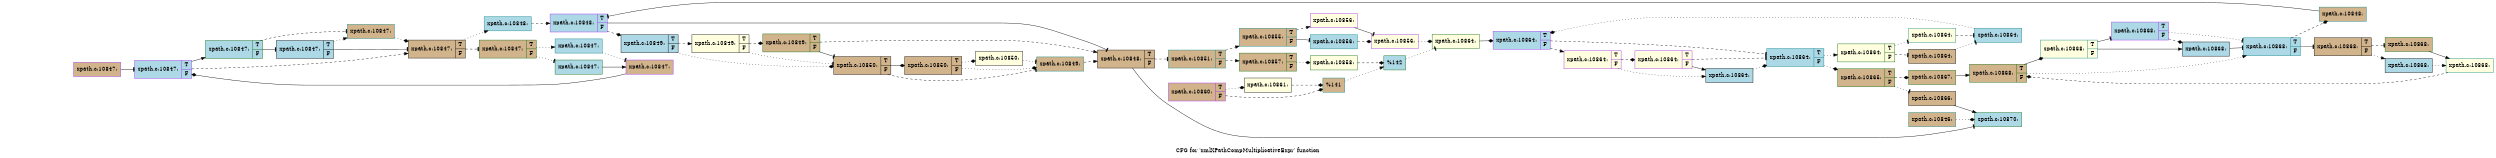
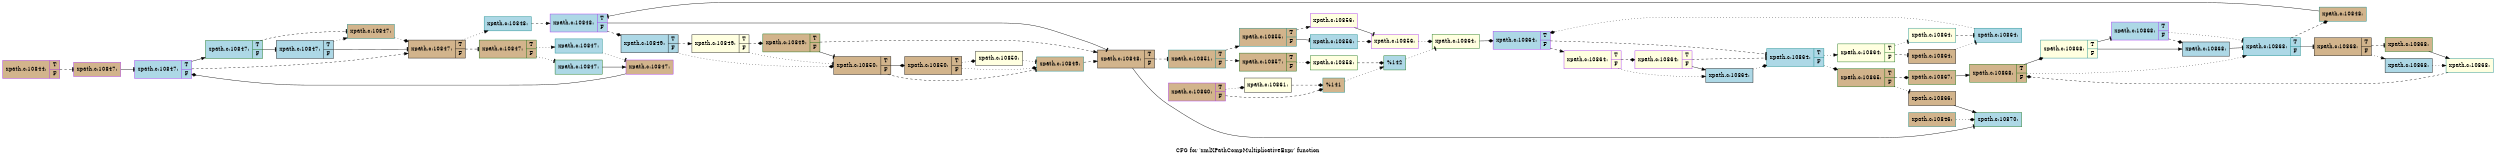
node "xpath.c:10844:": added
